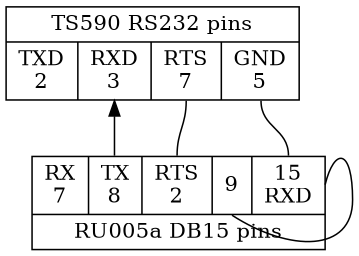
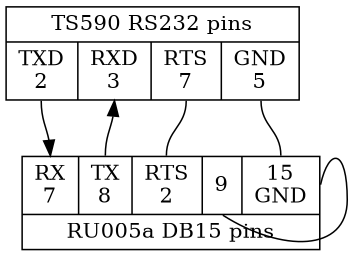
edge "TS590 RS232 pins" -> "RX": added
node "RX": text "RXD" -> "GND"
